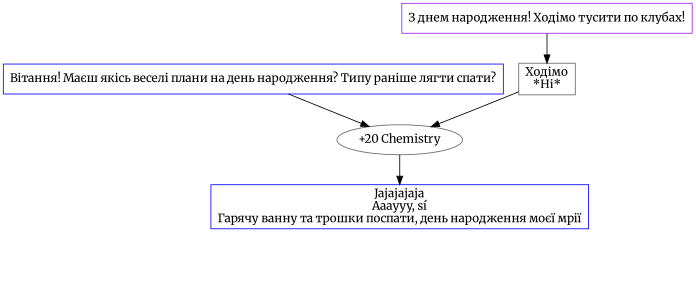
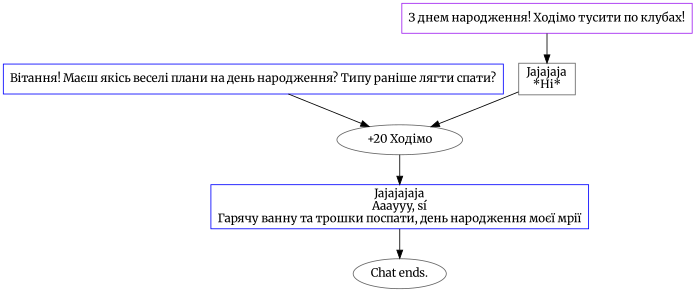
node "Ходімо *Ні*": label "Ходімо *Ні*" -> "Jajajaja *Ні*"
node "+20 Chemistry": label "+20 Chemistry" -> "+20 Ходімо"
node "Chat ends.": added
